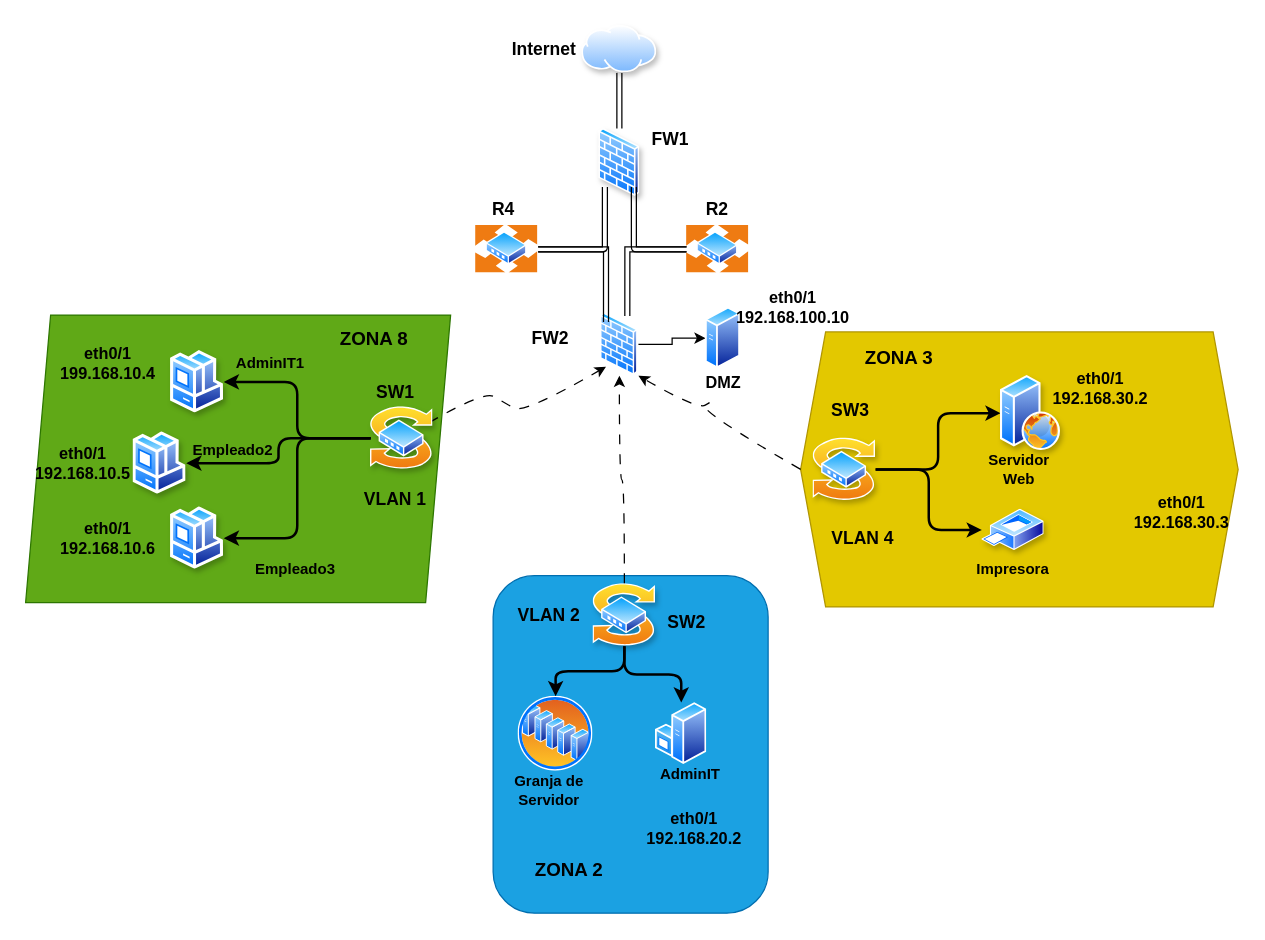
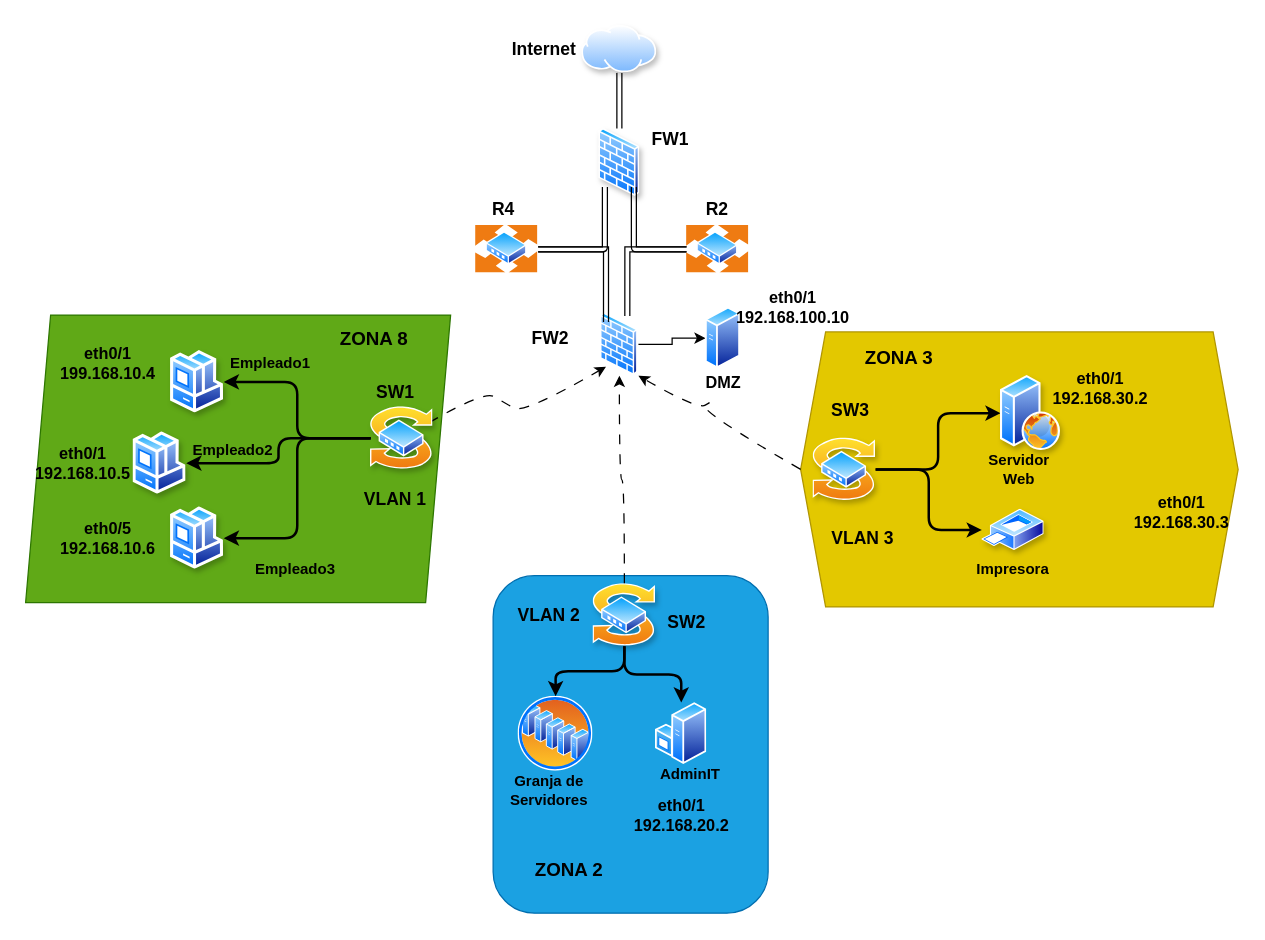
node "AdminIT1": label "AdminIT1" -> "Empleado1"
node "eth0/1 192.168.10.6": label "eth0/1 192.168.10.6" -> "eth0/5 192.168.10.6"
node "VLAN 4": label "VLAN 4" -> "VLAN 3"
node "Granja de Servidor": label "Granja de Servidor" -> "Granja de Servidores"
node "eth0/1 192.168.20.2": moved (694, 828) -> (681, 815)
